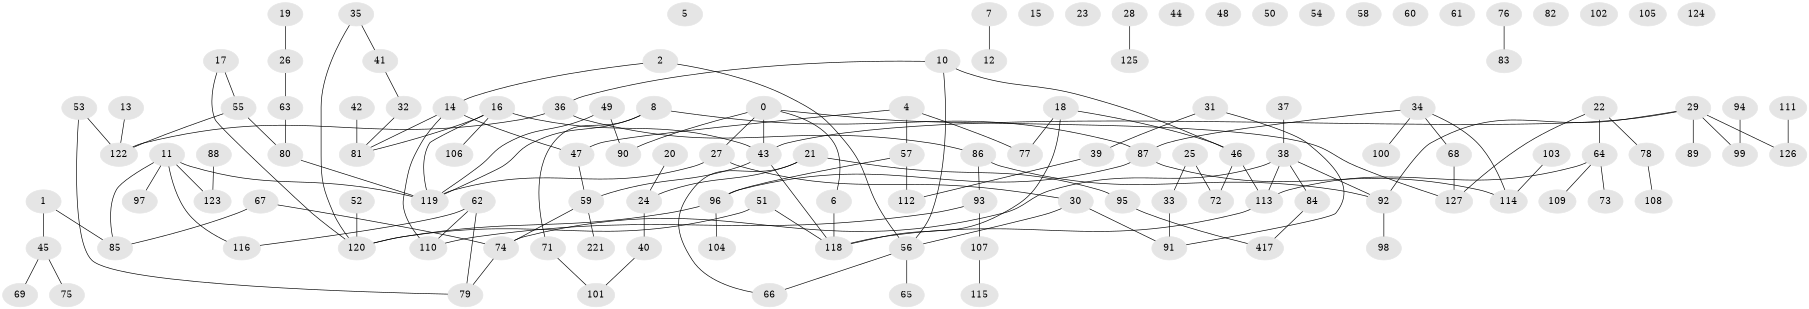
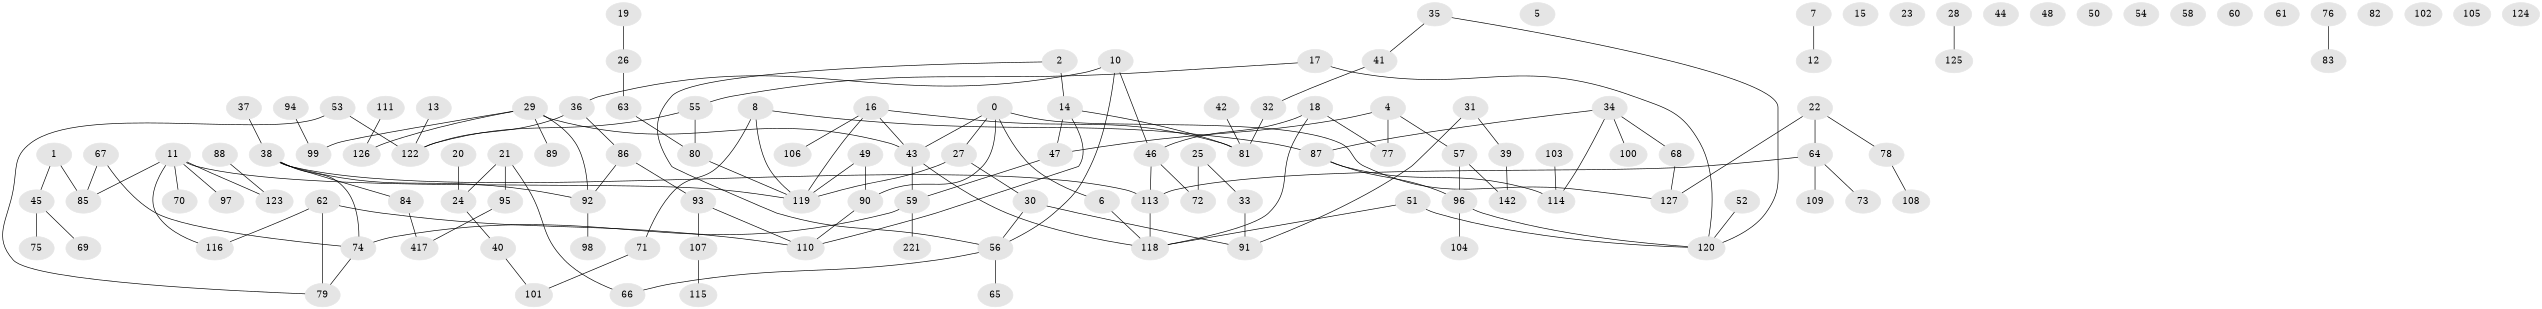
node "70": added
node "112": label "112" -> "142"
edge "90" -- "110": added
